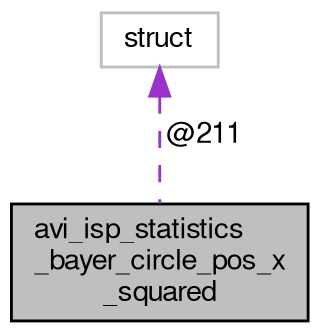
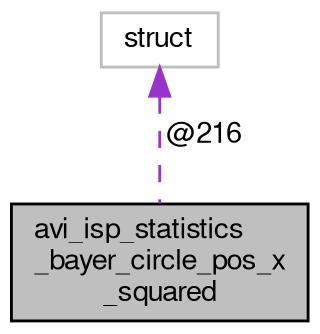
edge "avi_isp_statistics _bayer_circle_pos_x _squared" -> "struct": label " @211" -> " @216"
